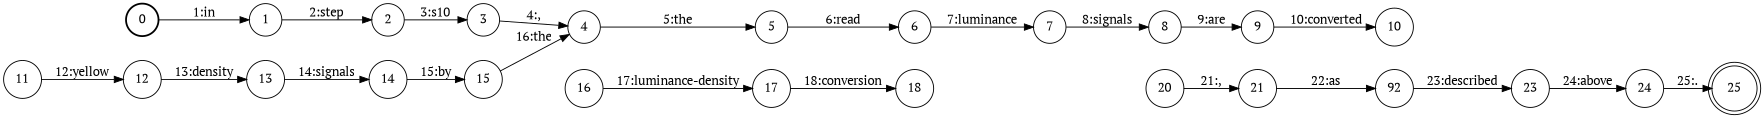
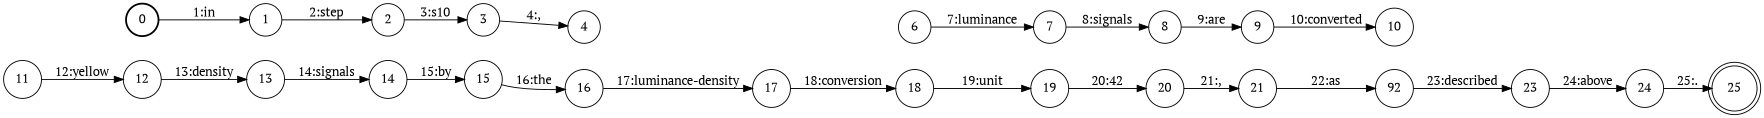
node "5": removed
edge "15" -> "4": now "15" -> "16"
node "19": added
